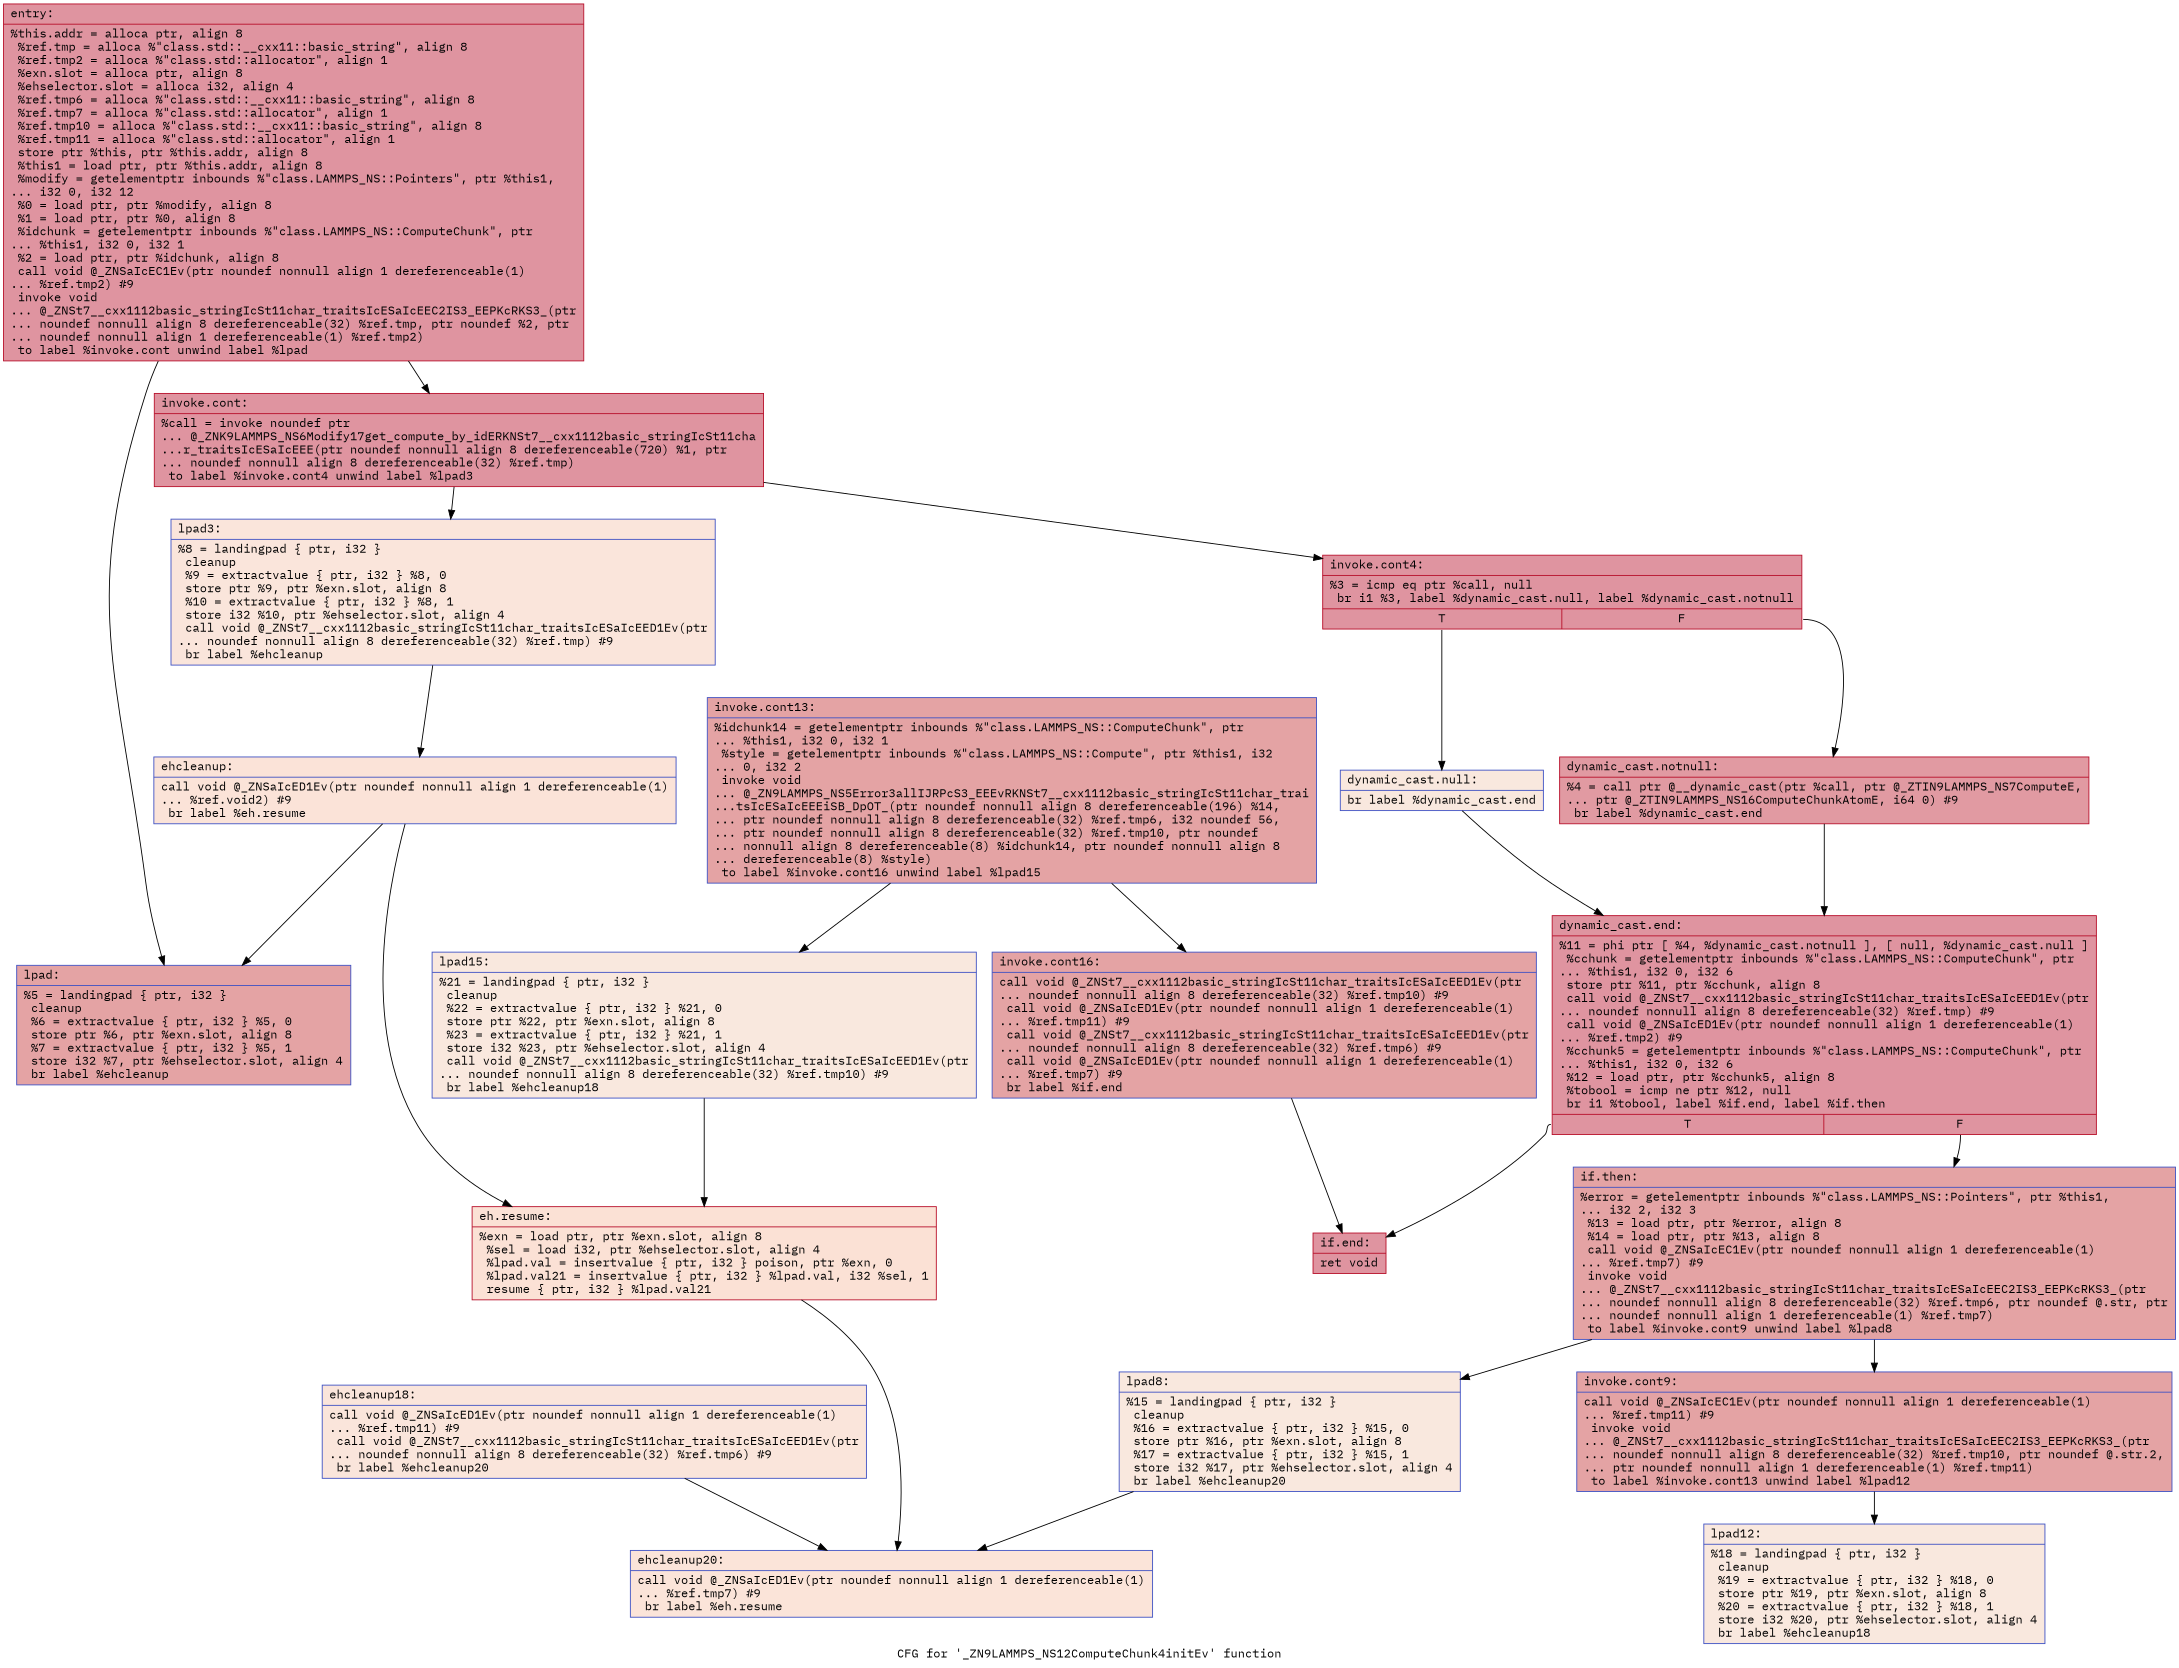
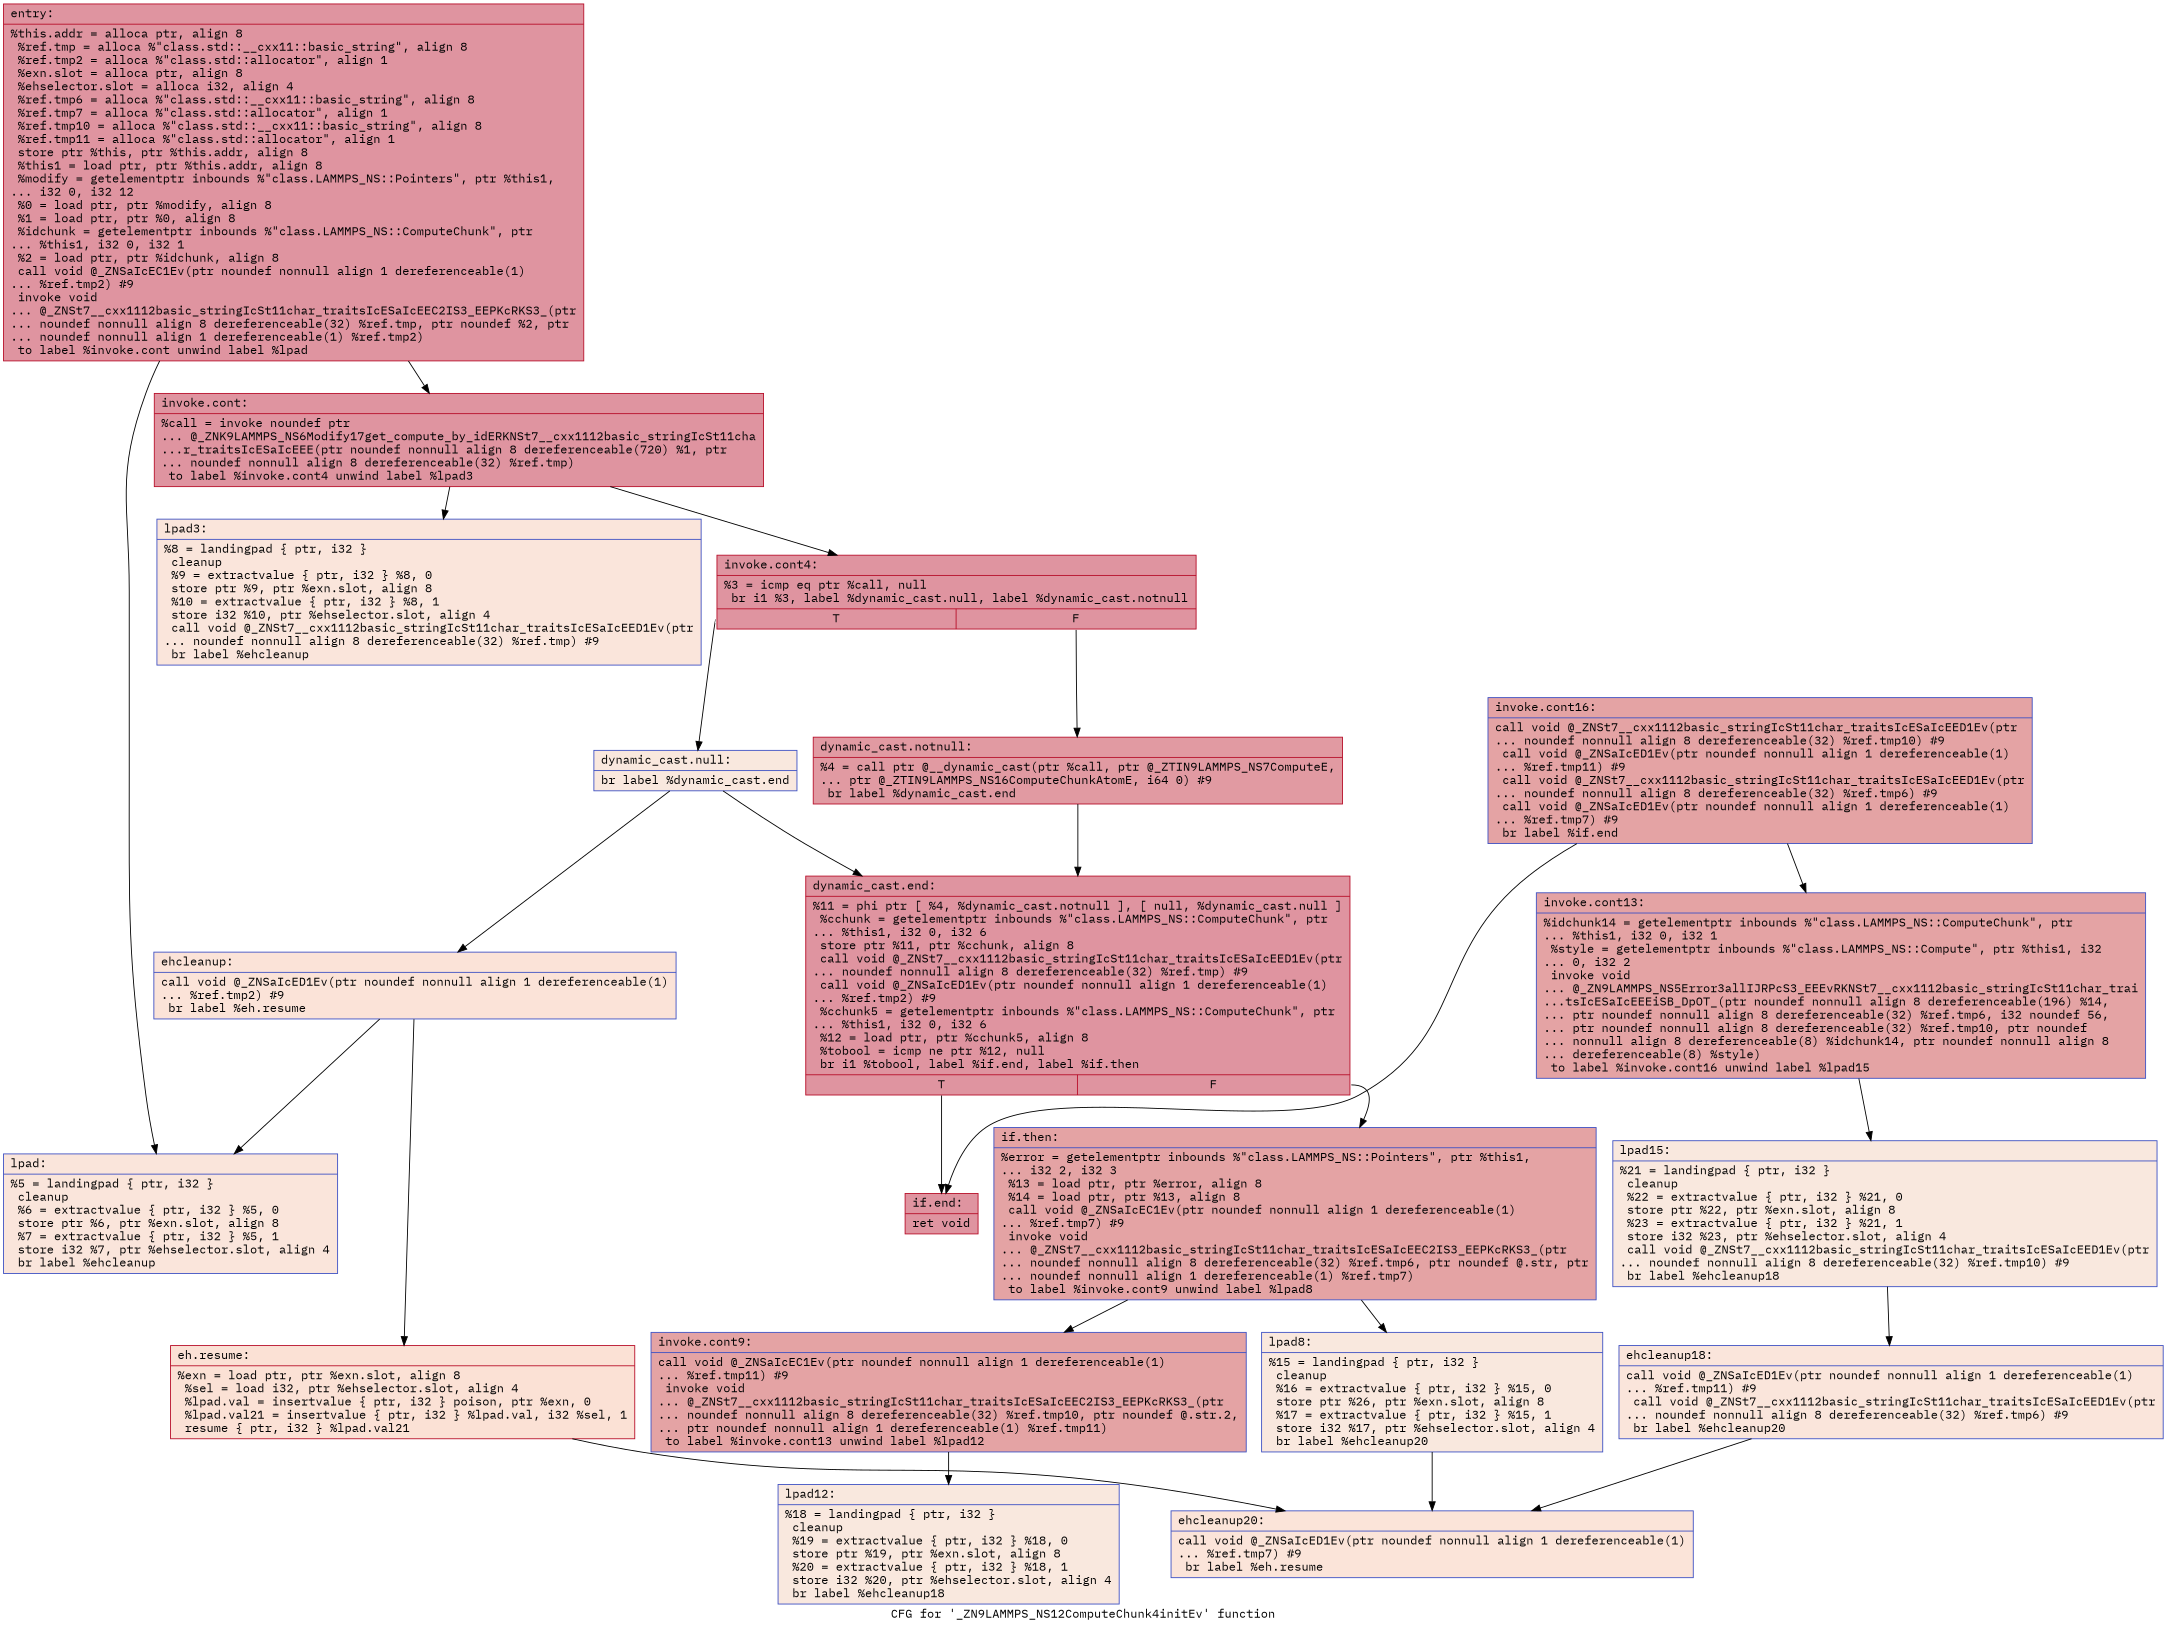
edge "lpad3:" -> "ehcleanup:": now "dynamic_cast.null:" -> "ehcleanup:"
node "ehcleanup:": text "... %ref.void2) #9" -> "... %ref.tmp2) #9"
edge "invoke.cont13:" -> "invoke.cont16:": reversed
node "lpad:": fillcolor #c32e3170 -> #f4c5ad70
edge "lpad15:" -> "eh.resume:": now "lpad15:" -> "ehcleanup18:"
node "lpad8:": text "store ptr %16, ptr %exn.slot, align 8" -> "store ptr %26, ptr %exn.slot, align 8"
